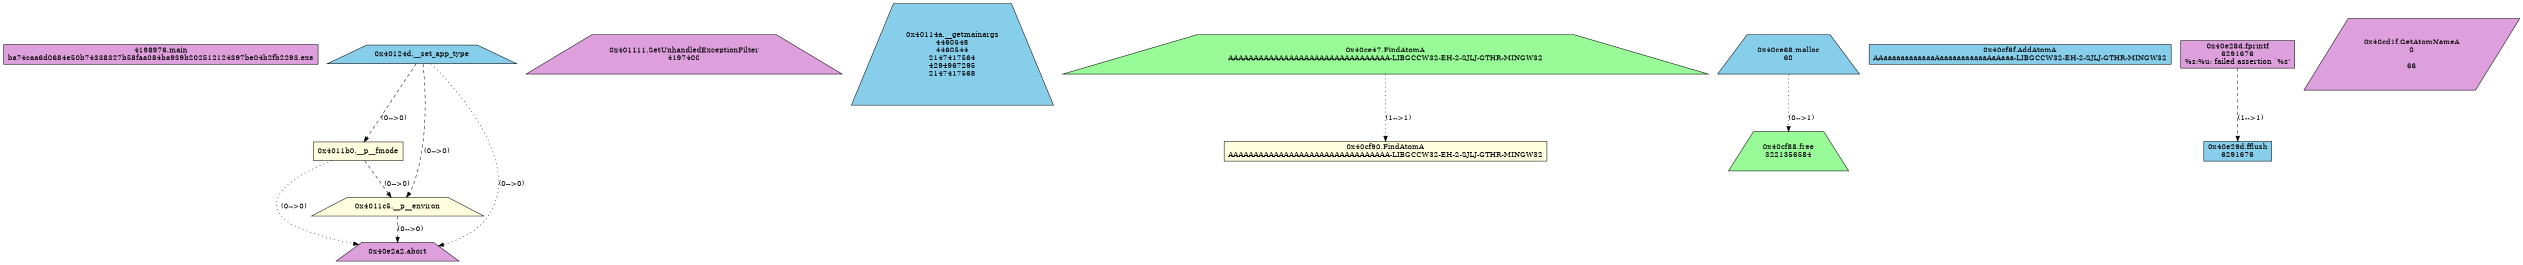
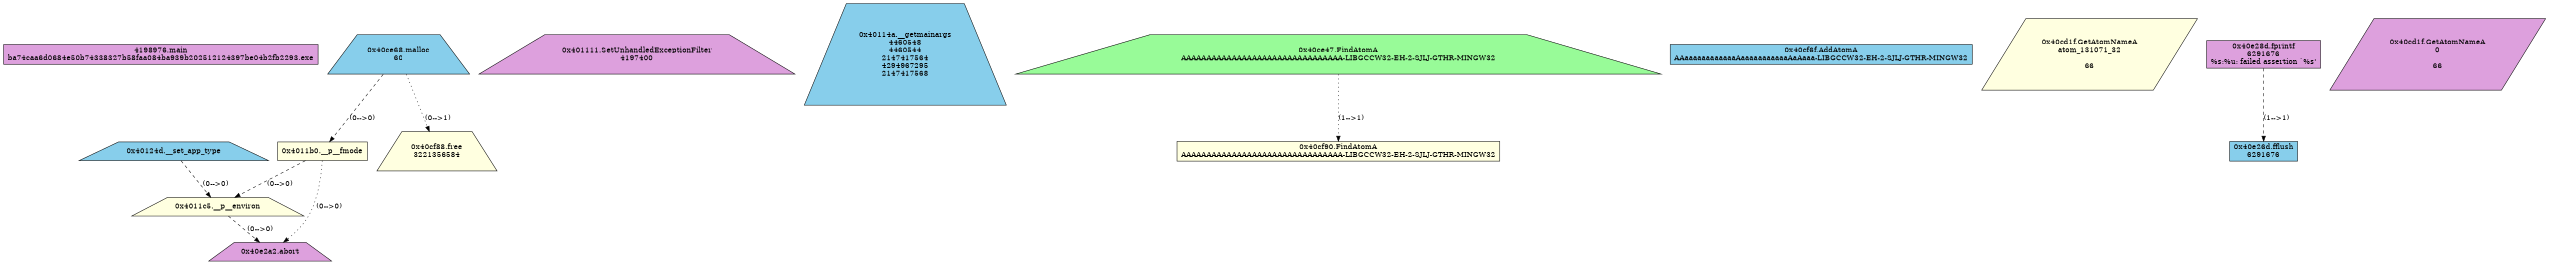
node "0x40cd1f.GetAtomNameA atom_131071_32 66": added
edge "0x40124d.__set_app_type" -> "0x4011b0.__p__fmode": now "0x40ce68.malloc 60" -> "0x4011b0.__p__fmode"
node "0x40cf88.free 3221356584": fillcolor palegreen -> lightyellow
node "0x40e29d.fflush 6291676": label "0x40e29d.fflush 6291676" -> "0x40e26d.fflush 6291676"
edge "0x40124d.__set_app_type" -> "0x40e2a2.abort": removed, label "(0-->0)"
